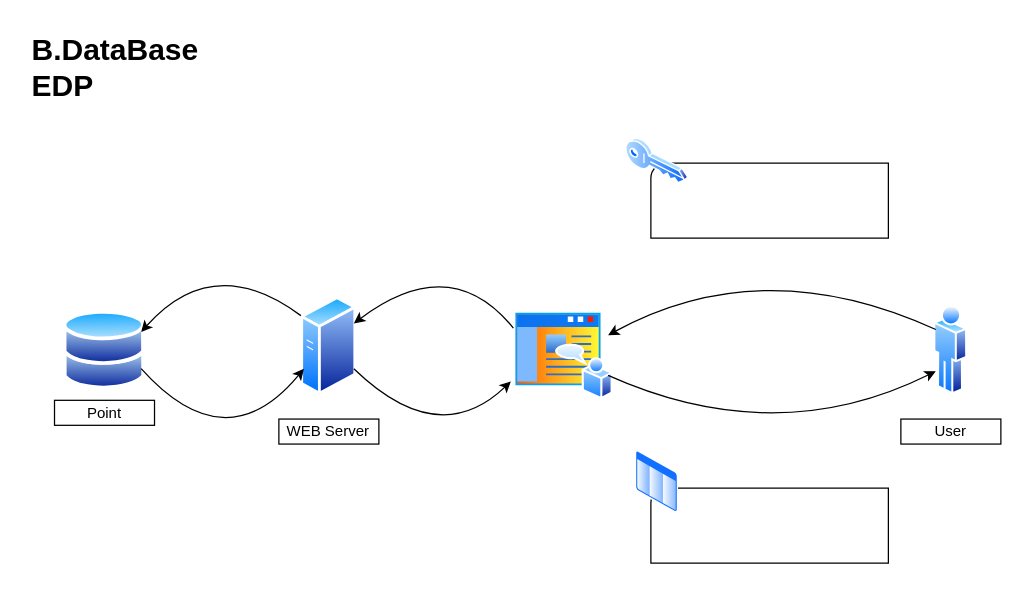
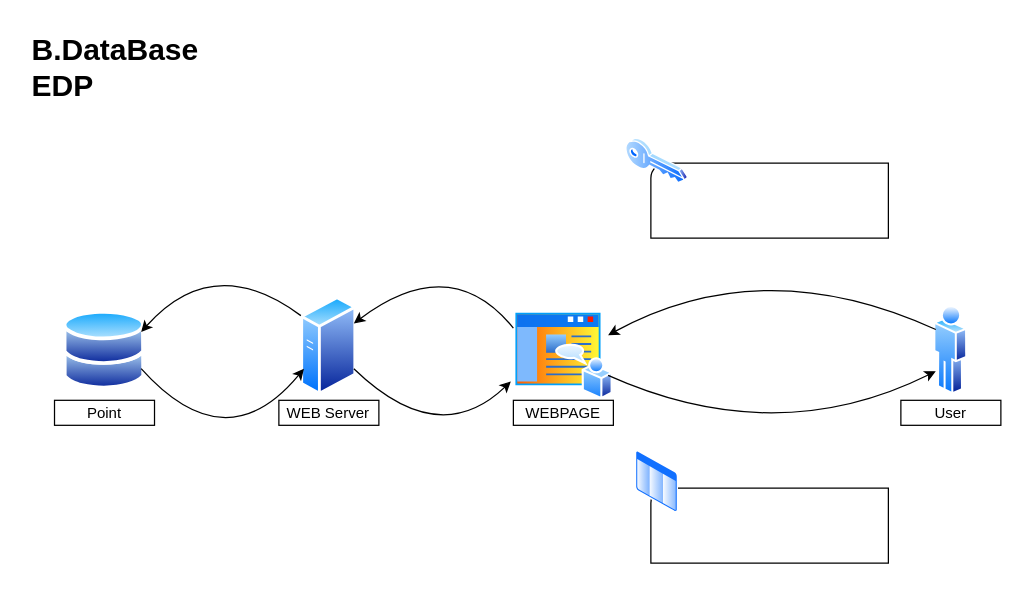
node "WEBPAGE": added
node "WEB Server": moved (329, 432) -> (329, 413)
node "User": moved (951, 432) -> (951, 413)
